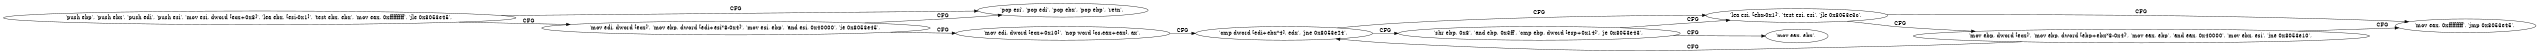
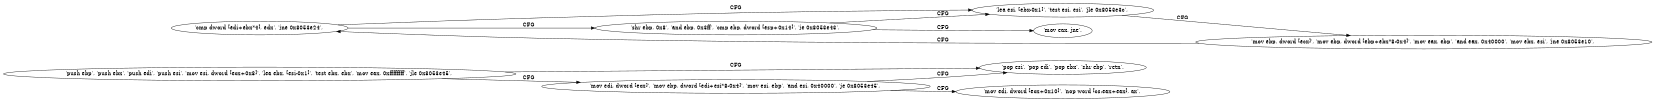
node "'pop esi', 'pop edi', 'pop ebx', 'pop ebp', 'retn',": label "'pop esi', 'pop edi', 'pop ebx', 'pop ebp', 'retn'," -> "'pop esi', 'pop edi', 'pop ebx', 'shr ebp', 'retn',"
node "'mov eax, 0xffffffff', 'jmp 0x8053e45',": removed
edge "'mov edi, dword [ecx+0x10]', 'nop word [cs:eax+eax], ax'," -> "'cmp dword [edi+ebx*4], edx', 'jne 0x8053e24',": removed, label "CFG"
node "'mov eax, ebx',": label "'mov eax, ebx'," -> "'mov eax, jne',"
